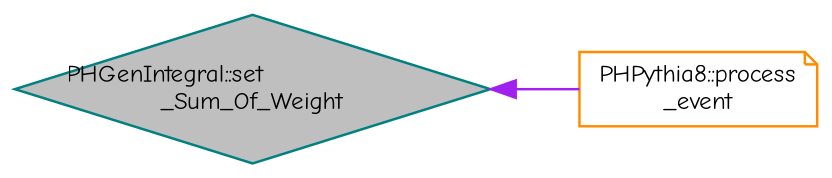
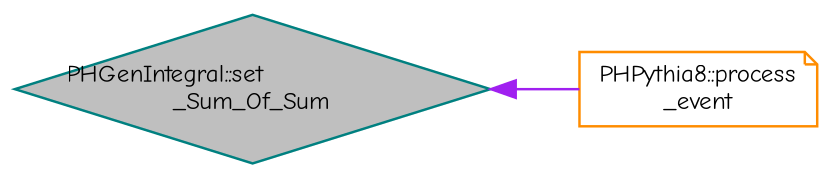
node "PHGenIntegral::set _Sum_Of_Weight": label "PHGenIntegral::set _Sum_Of_Weight" -> "PHGenIntegral::set _Sum_Of_Sum"
